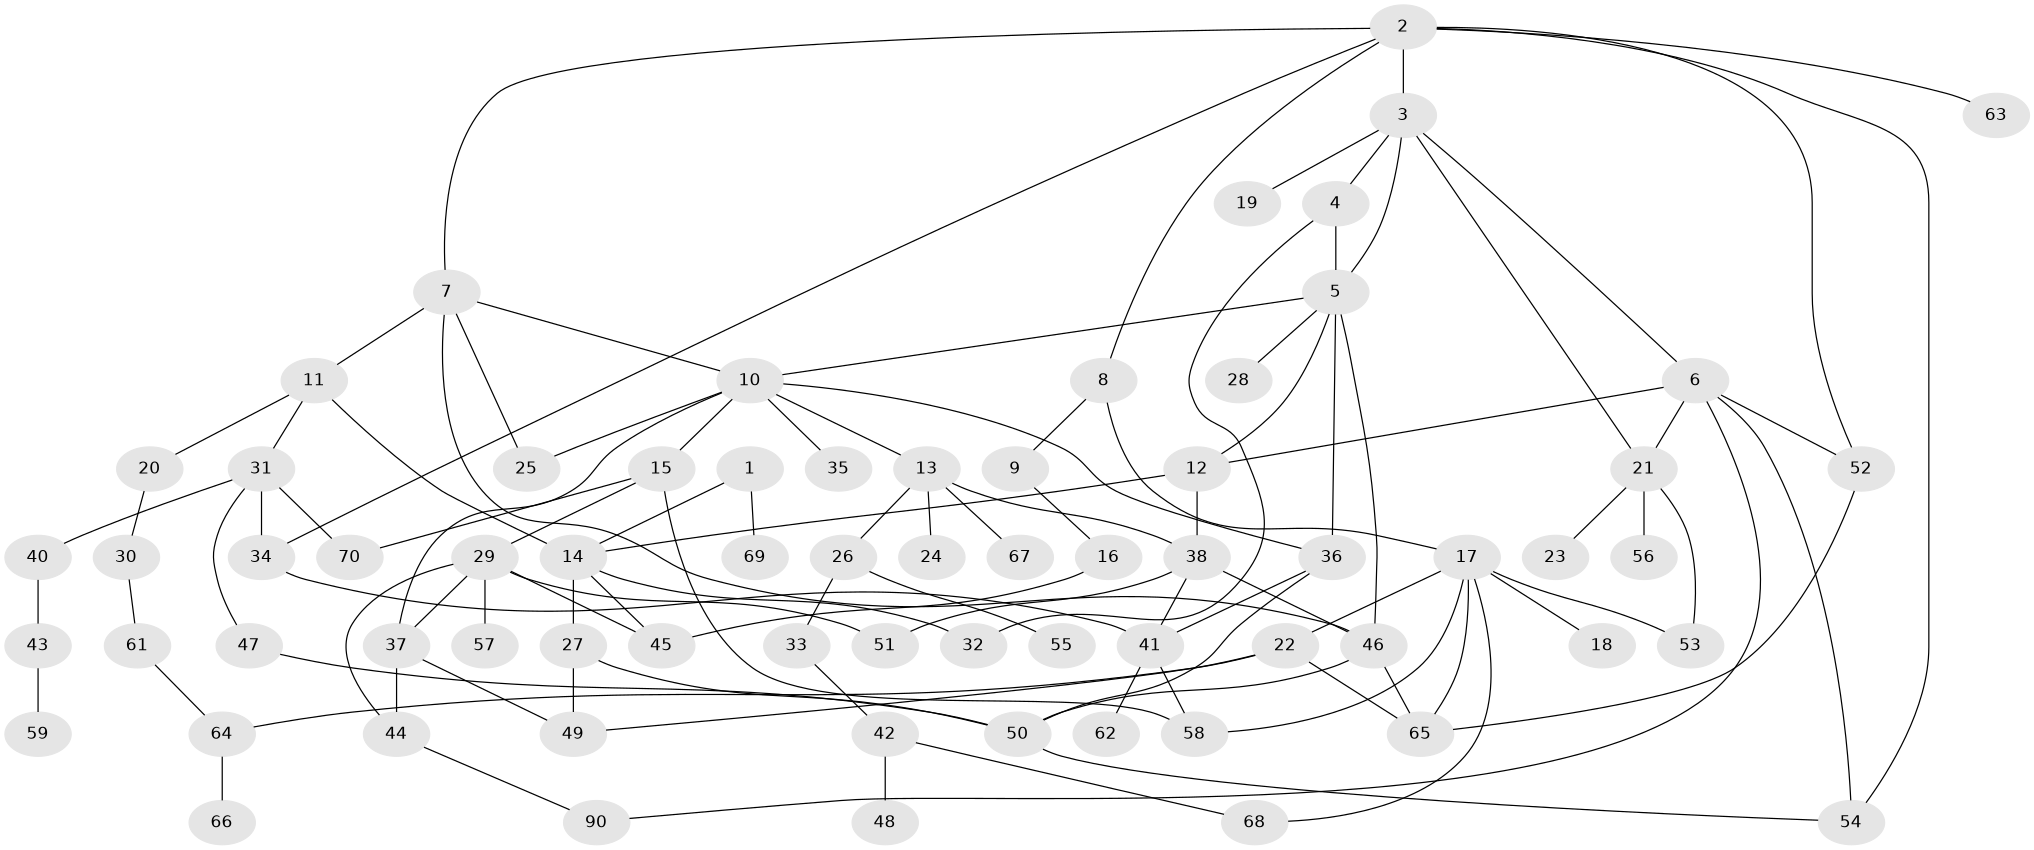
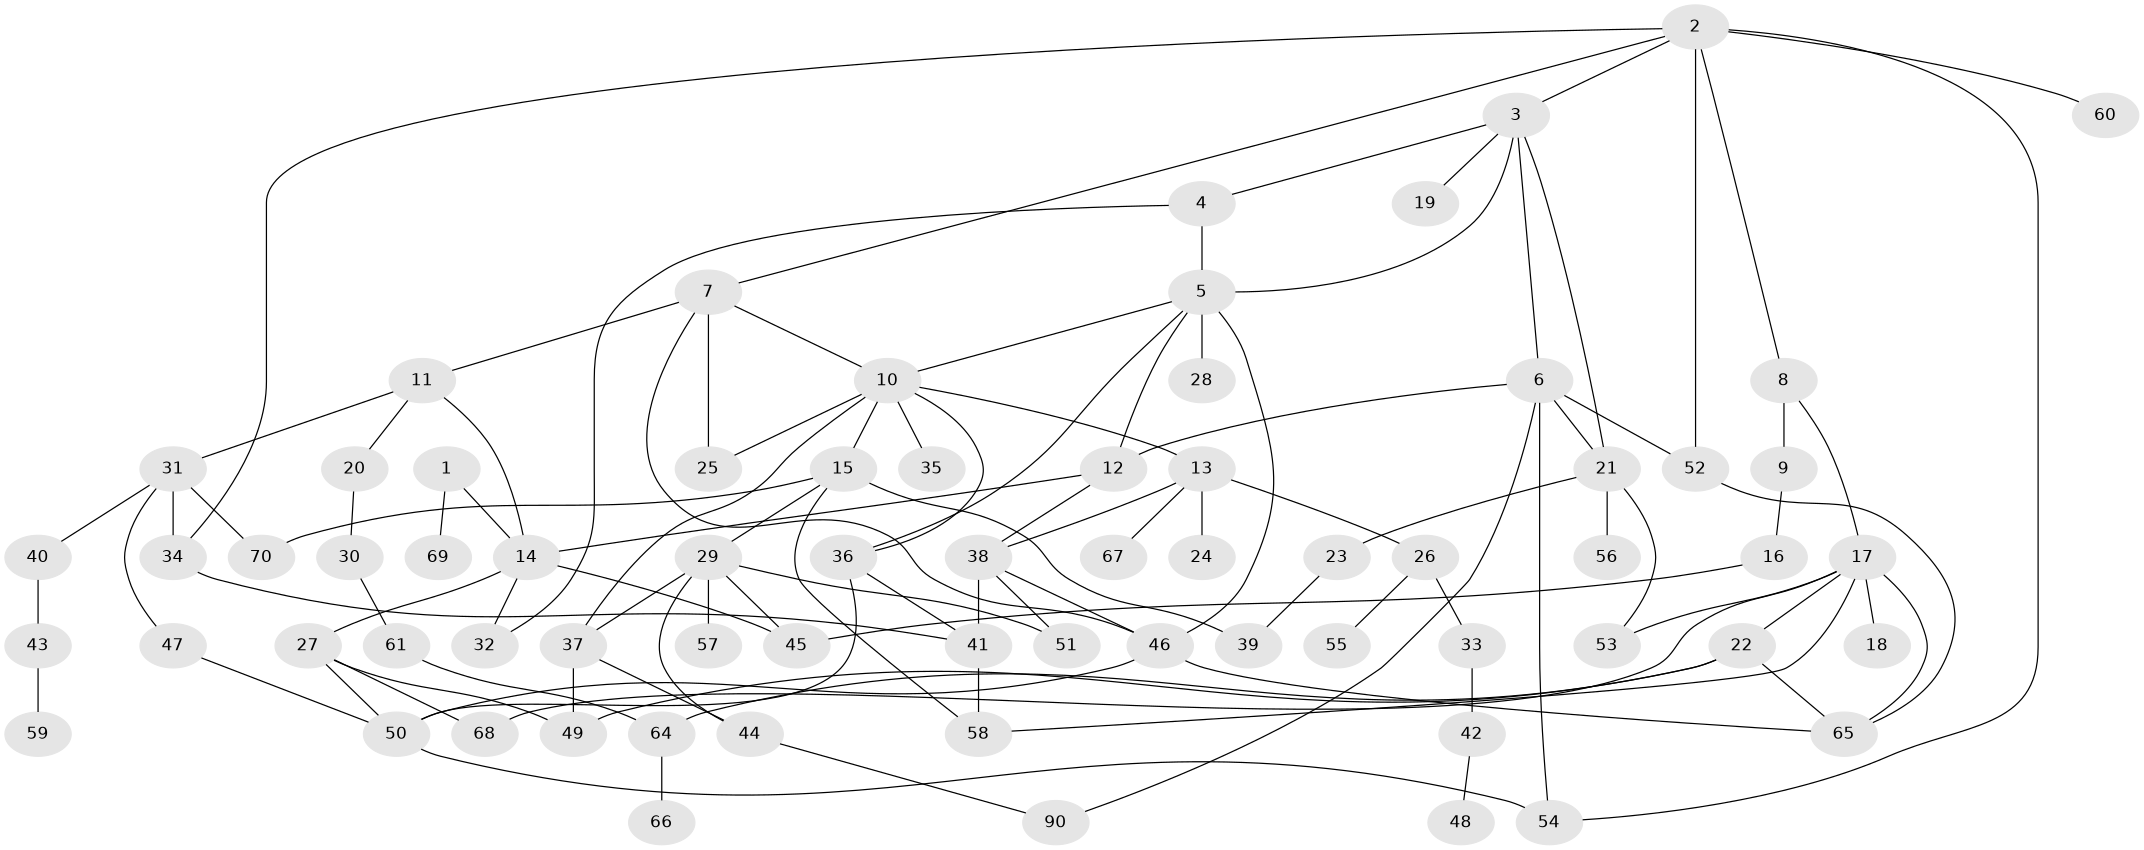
node "63": label "63" -> "60"
node "39": added
node "62": removed
edge "42" -- "68": now "27" -- "68"
